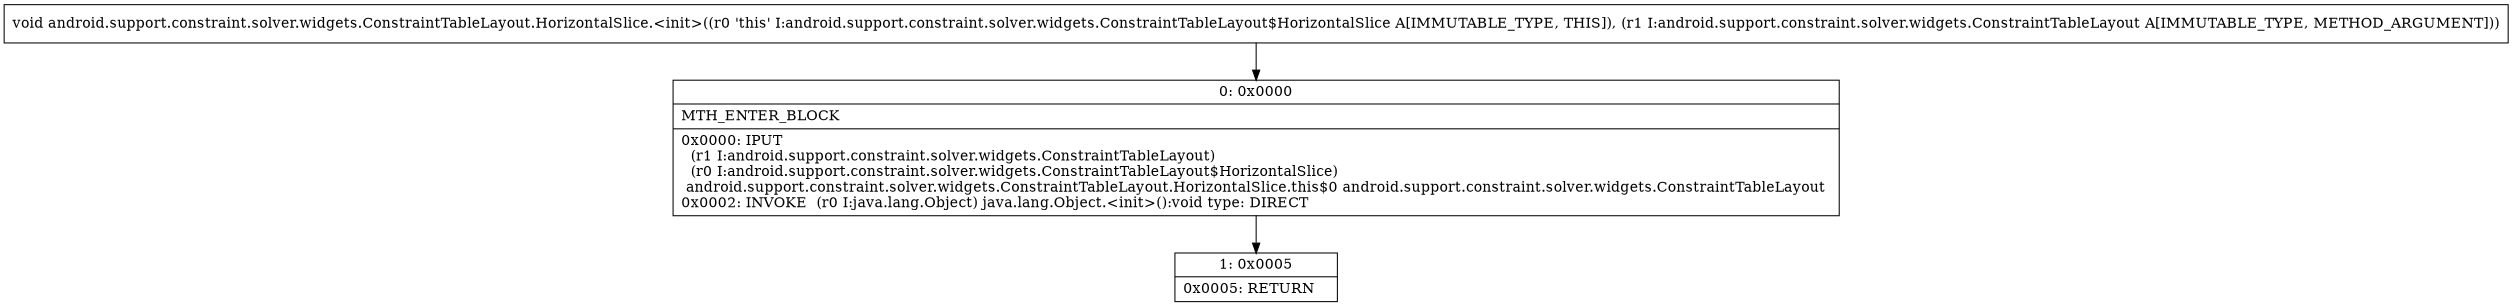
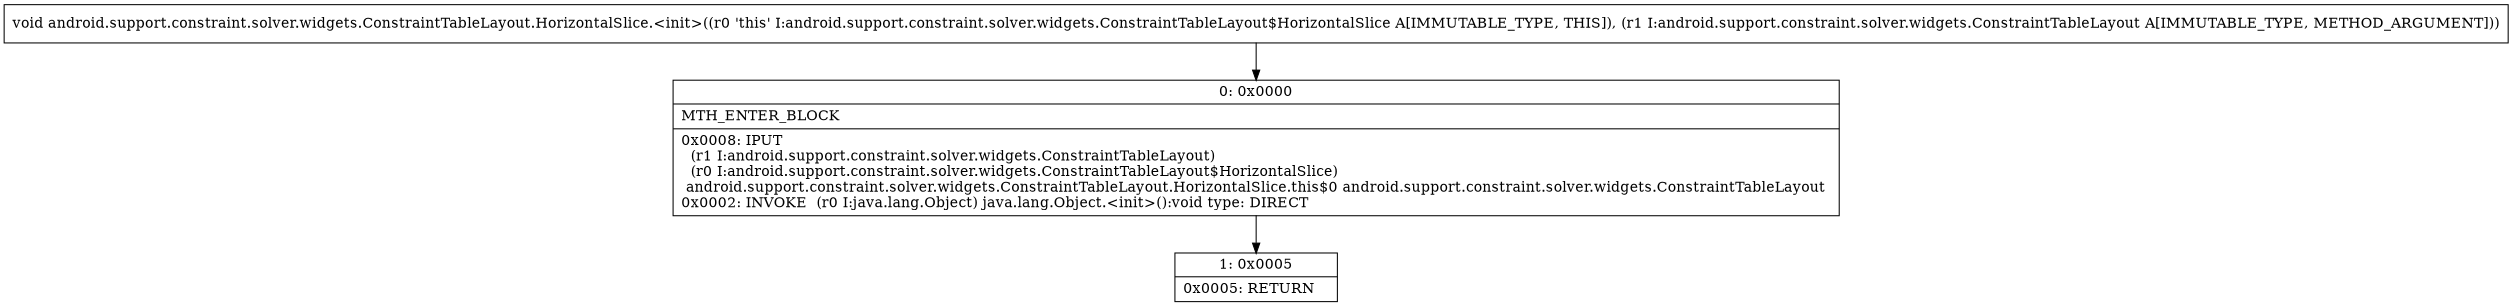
node "0: 0x0000": text "0x0000: IPUT" -> "0x0008: IPUT"
